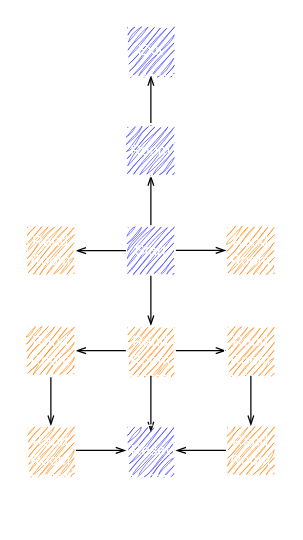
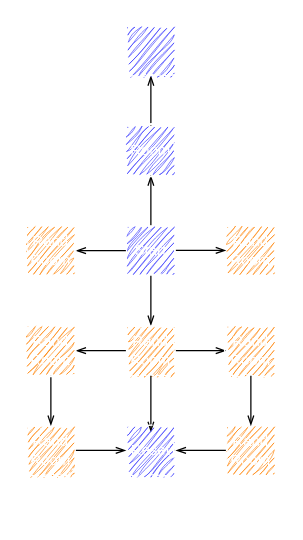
node "Exit": removed
